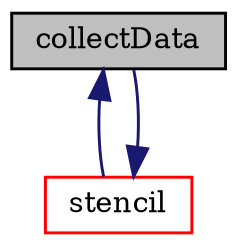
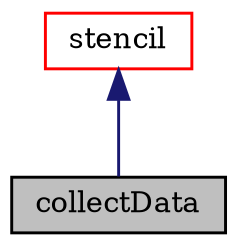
edge "stencil" -> "collectData": removed
